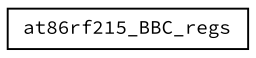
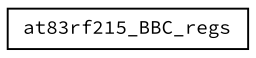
node "at86rf215_BBC_regs": label "at86rf215_BBC_regs" -> "at83rf215_BBC_regs"
